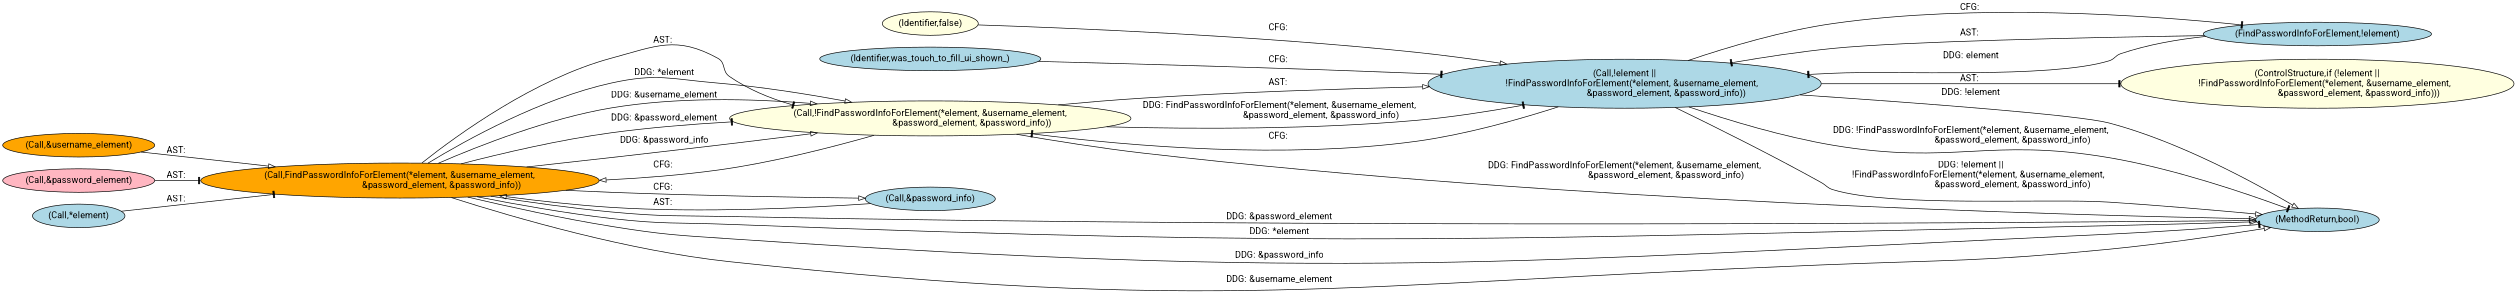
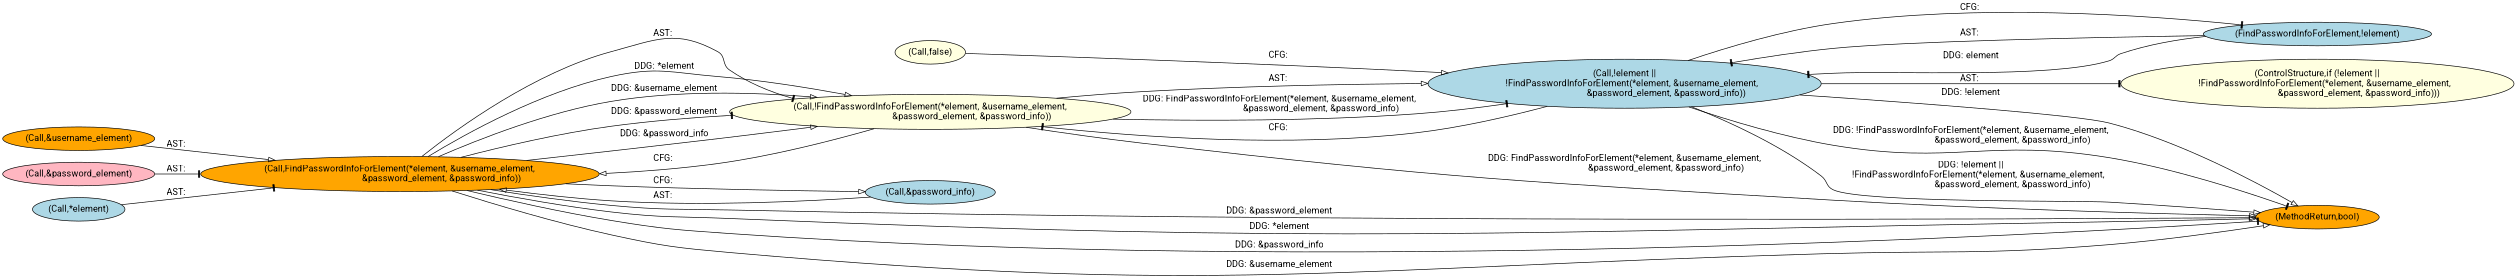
node "(Identifier,false)": label "(Identifier,false)" -> "(Call,false)"
node "(Identifier,was_touch_to_fill_ui_shown_)": removed
node "(MethodReturn,bool)": fillcolor lightblue -> orange
